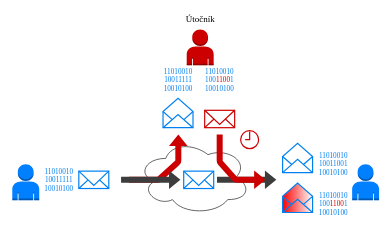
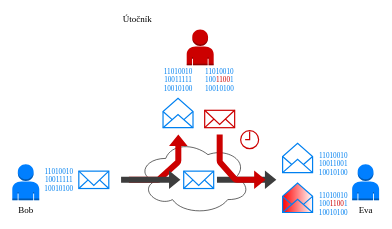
node "Útočník": moved (200, 18) -> (137, 18)
node "Bob": added
node "Eva": added
